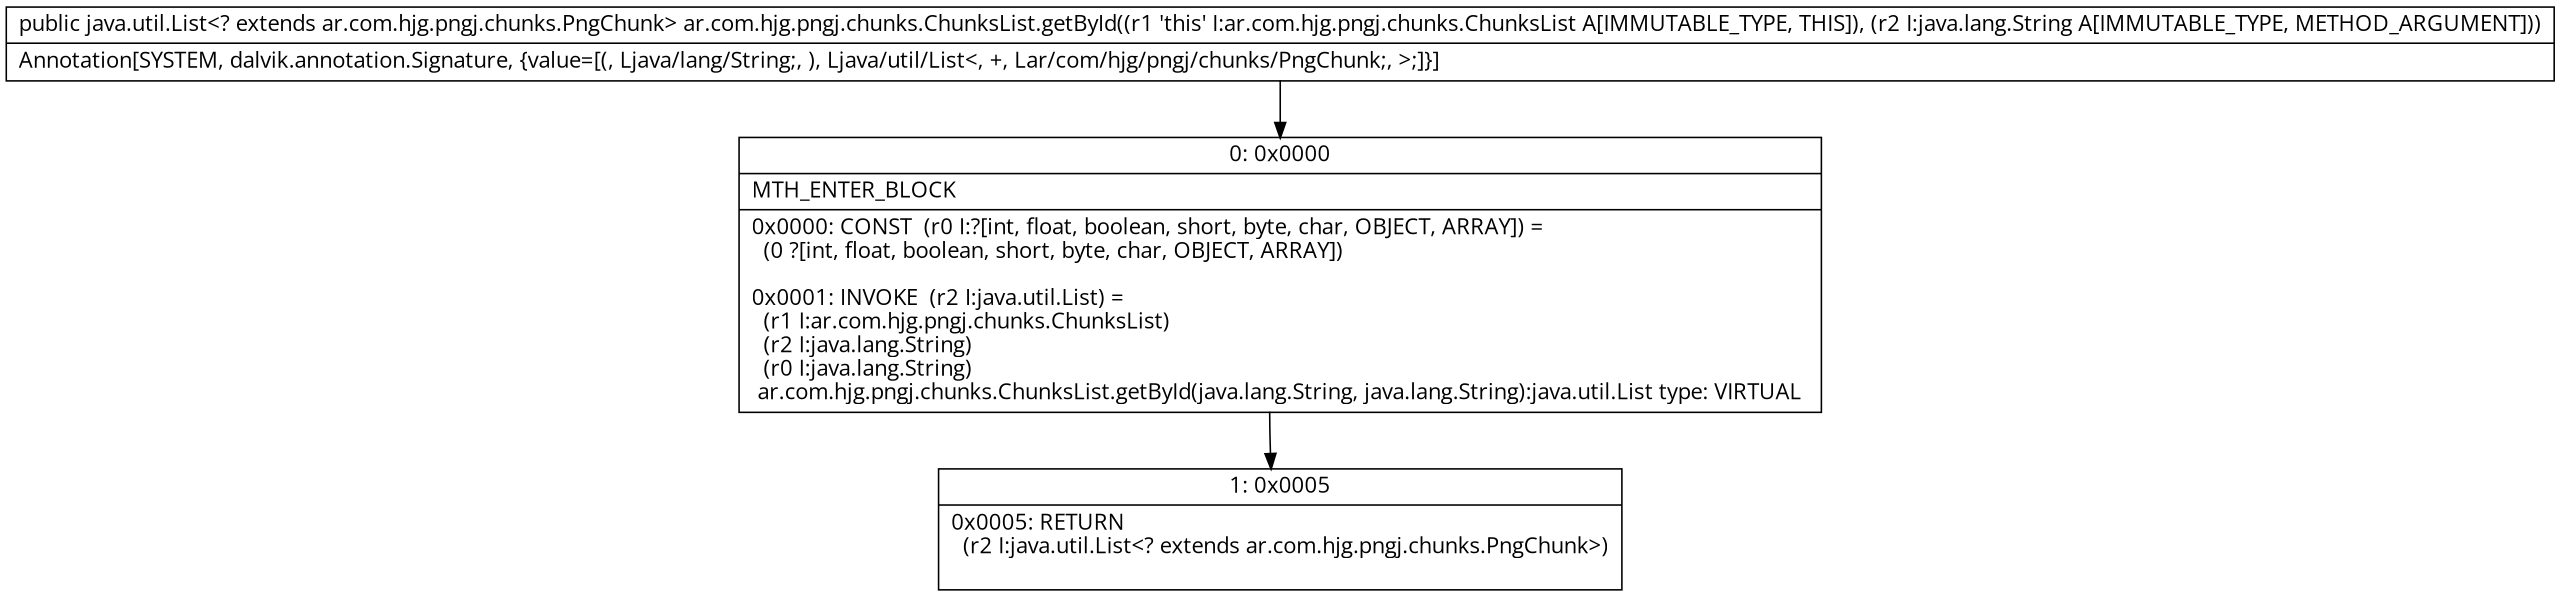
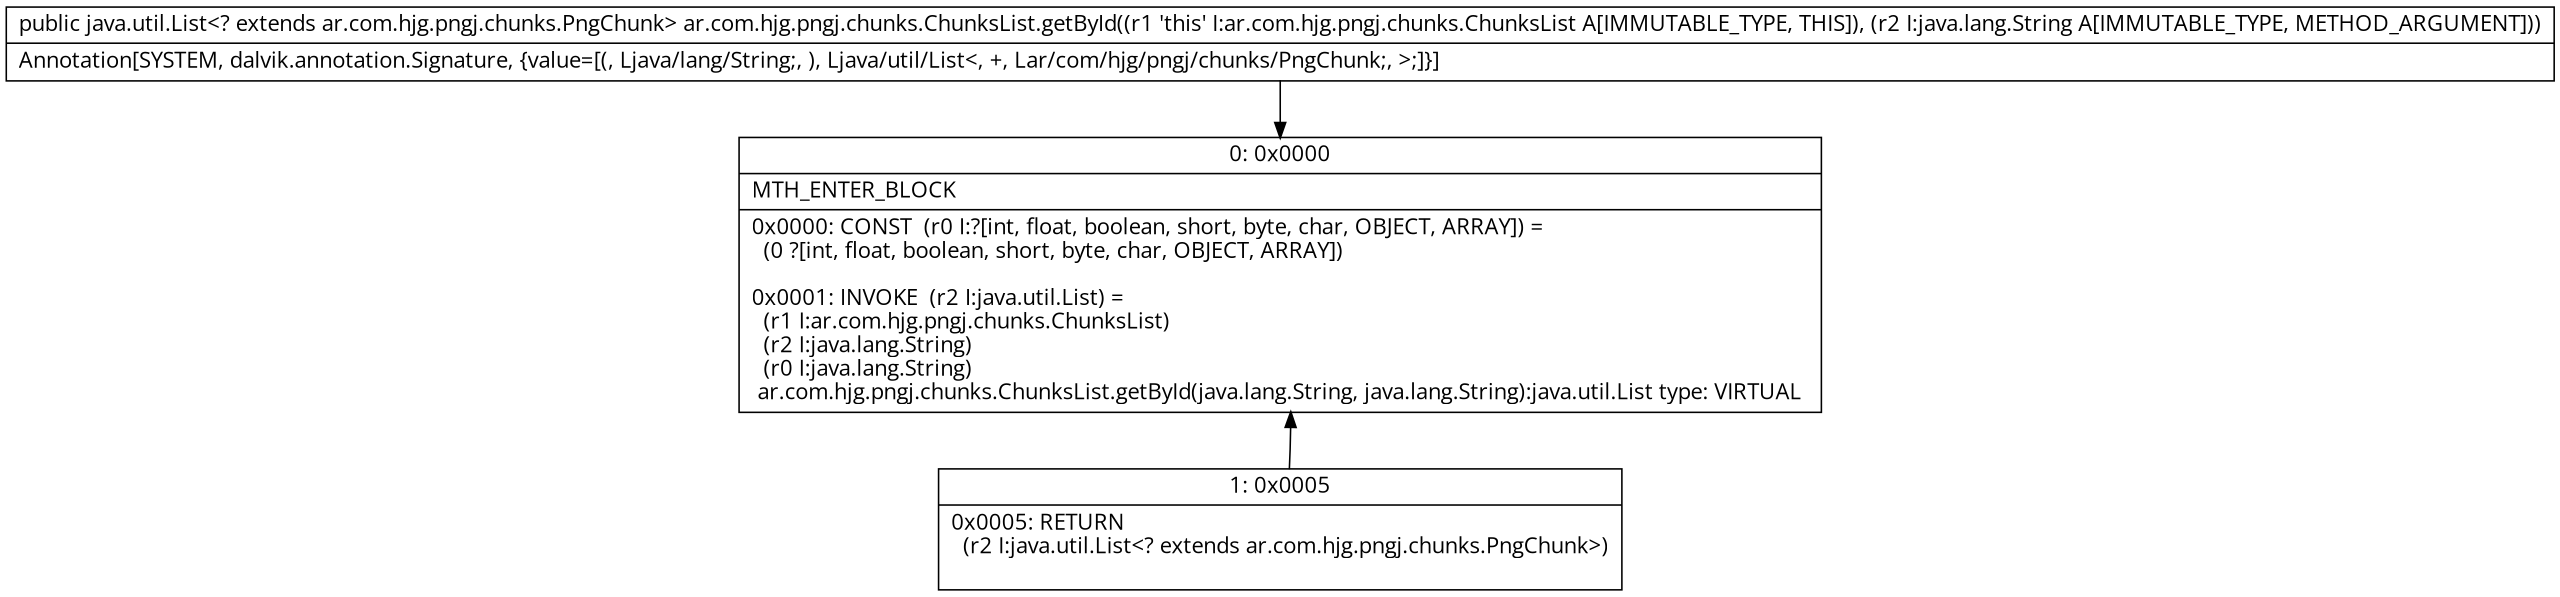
edge "0: 0x0000" -> "1: 0x0005": reversed
